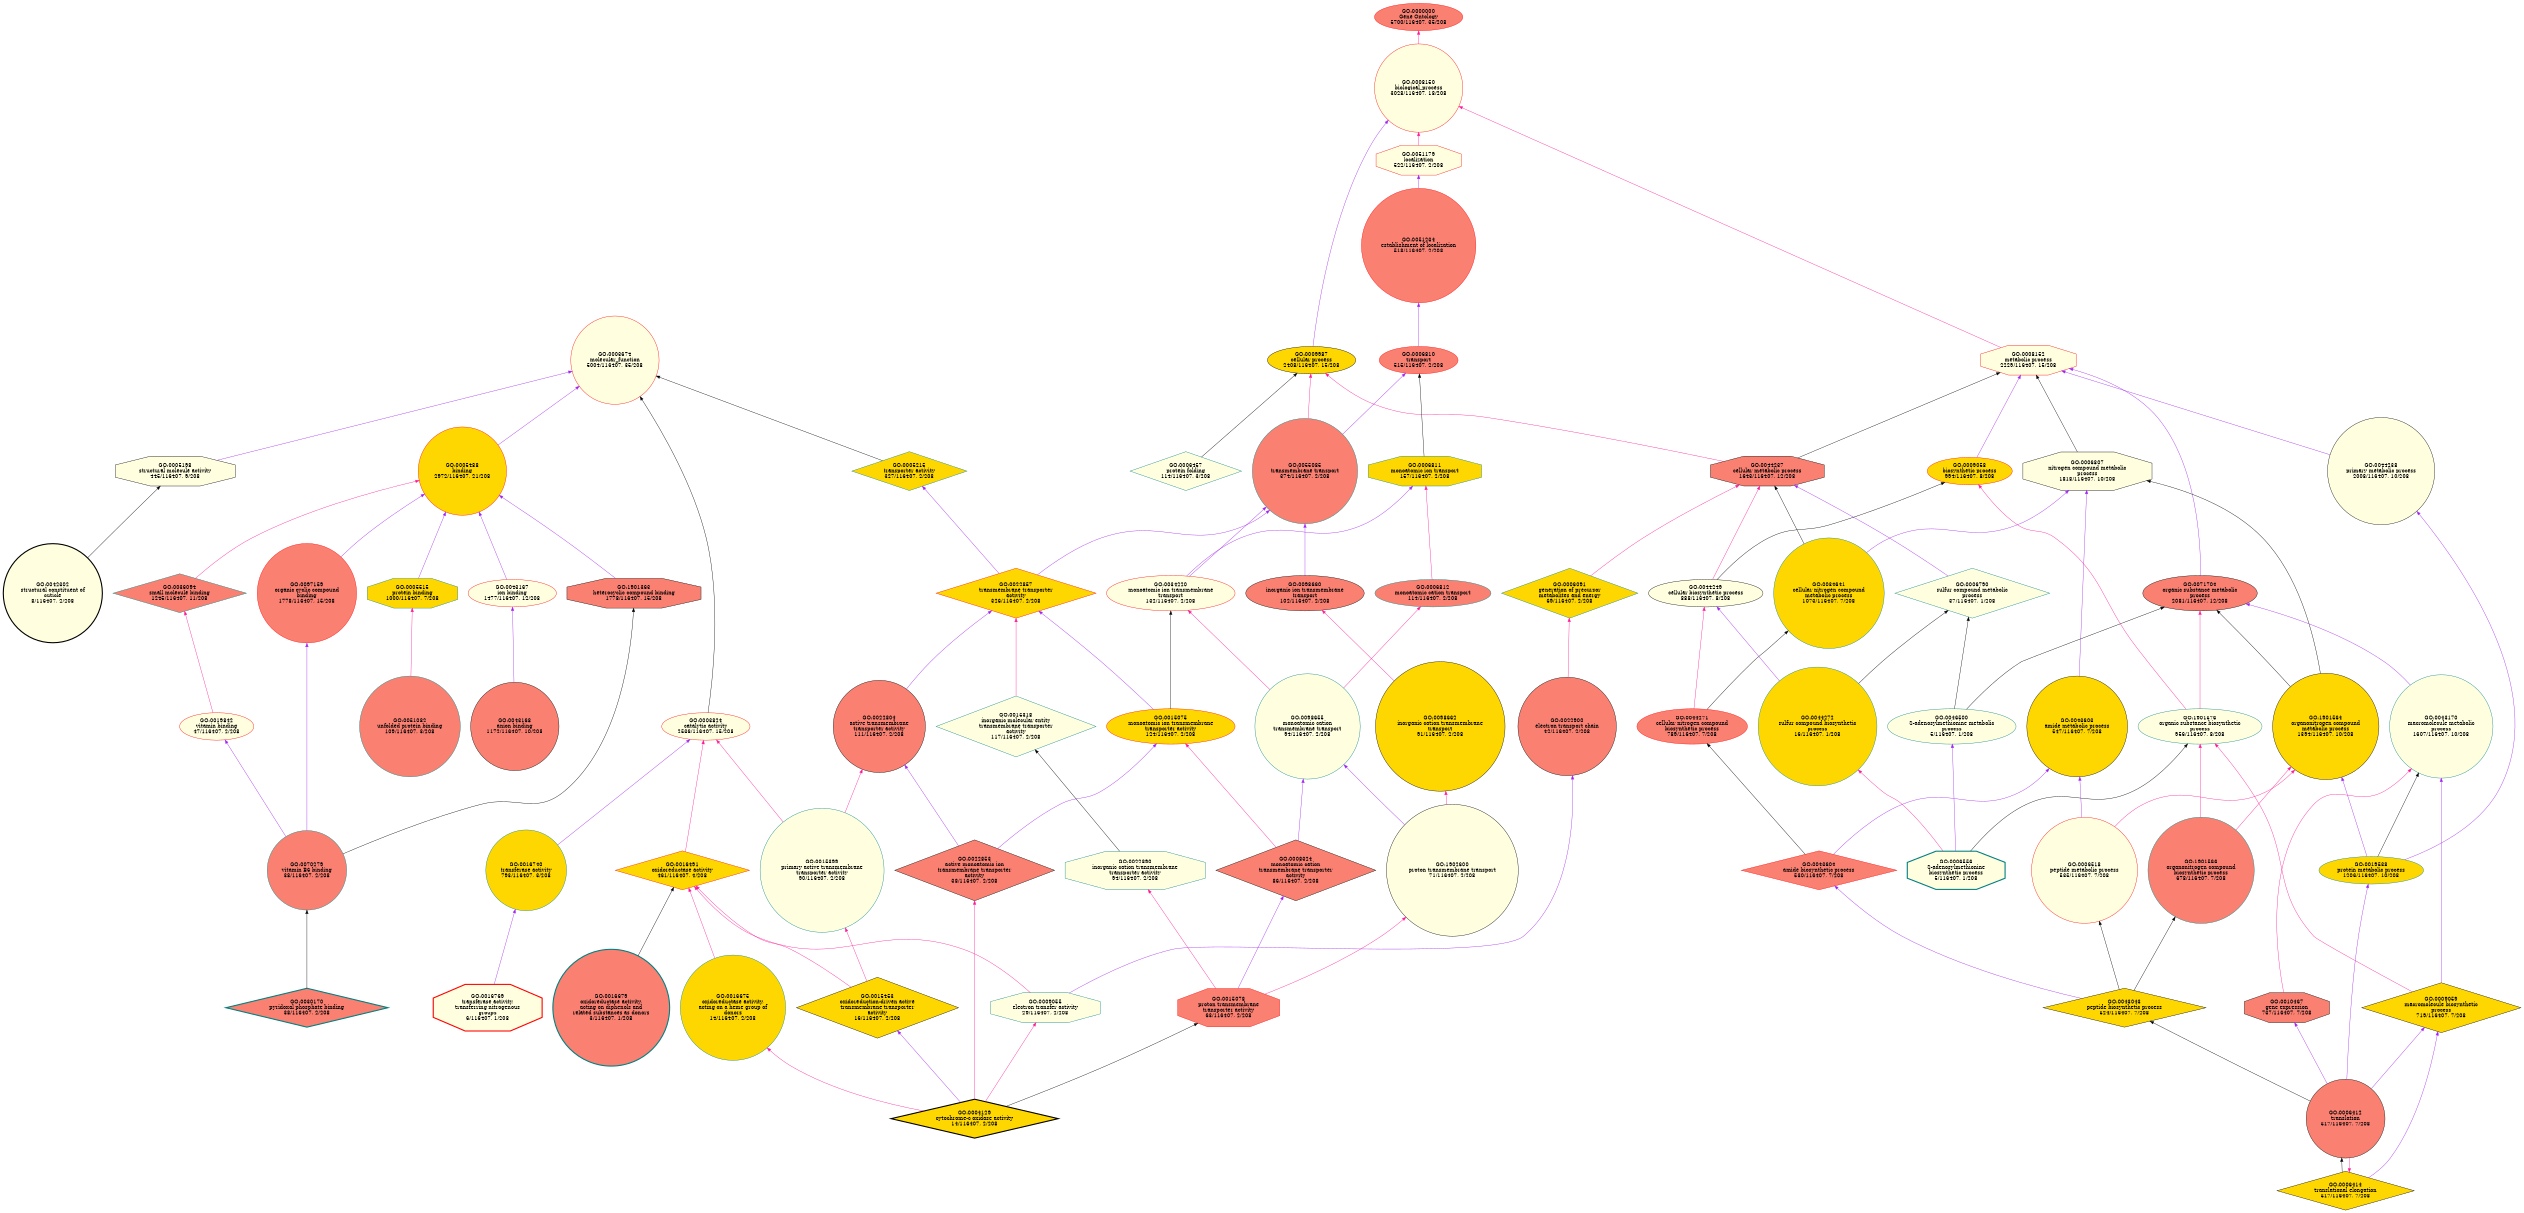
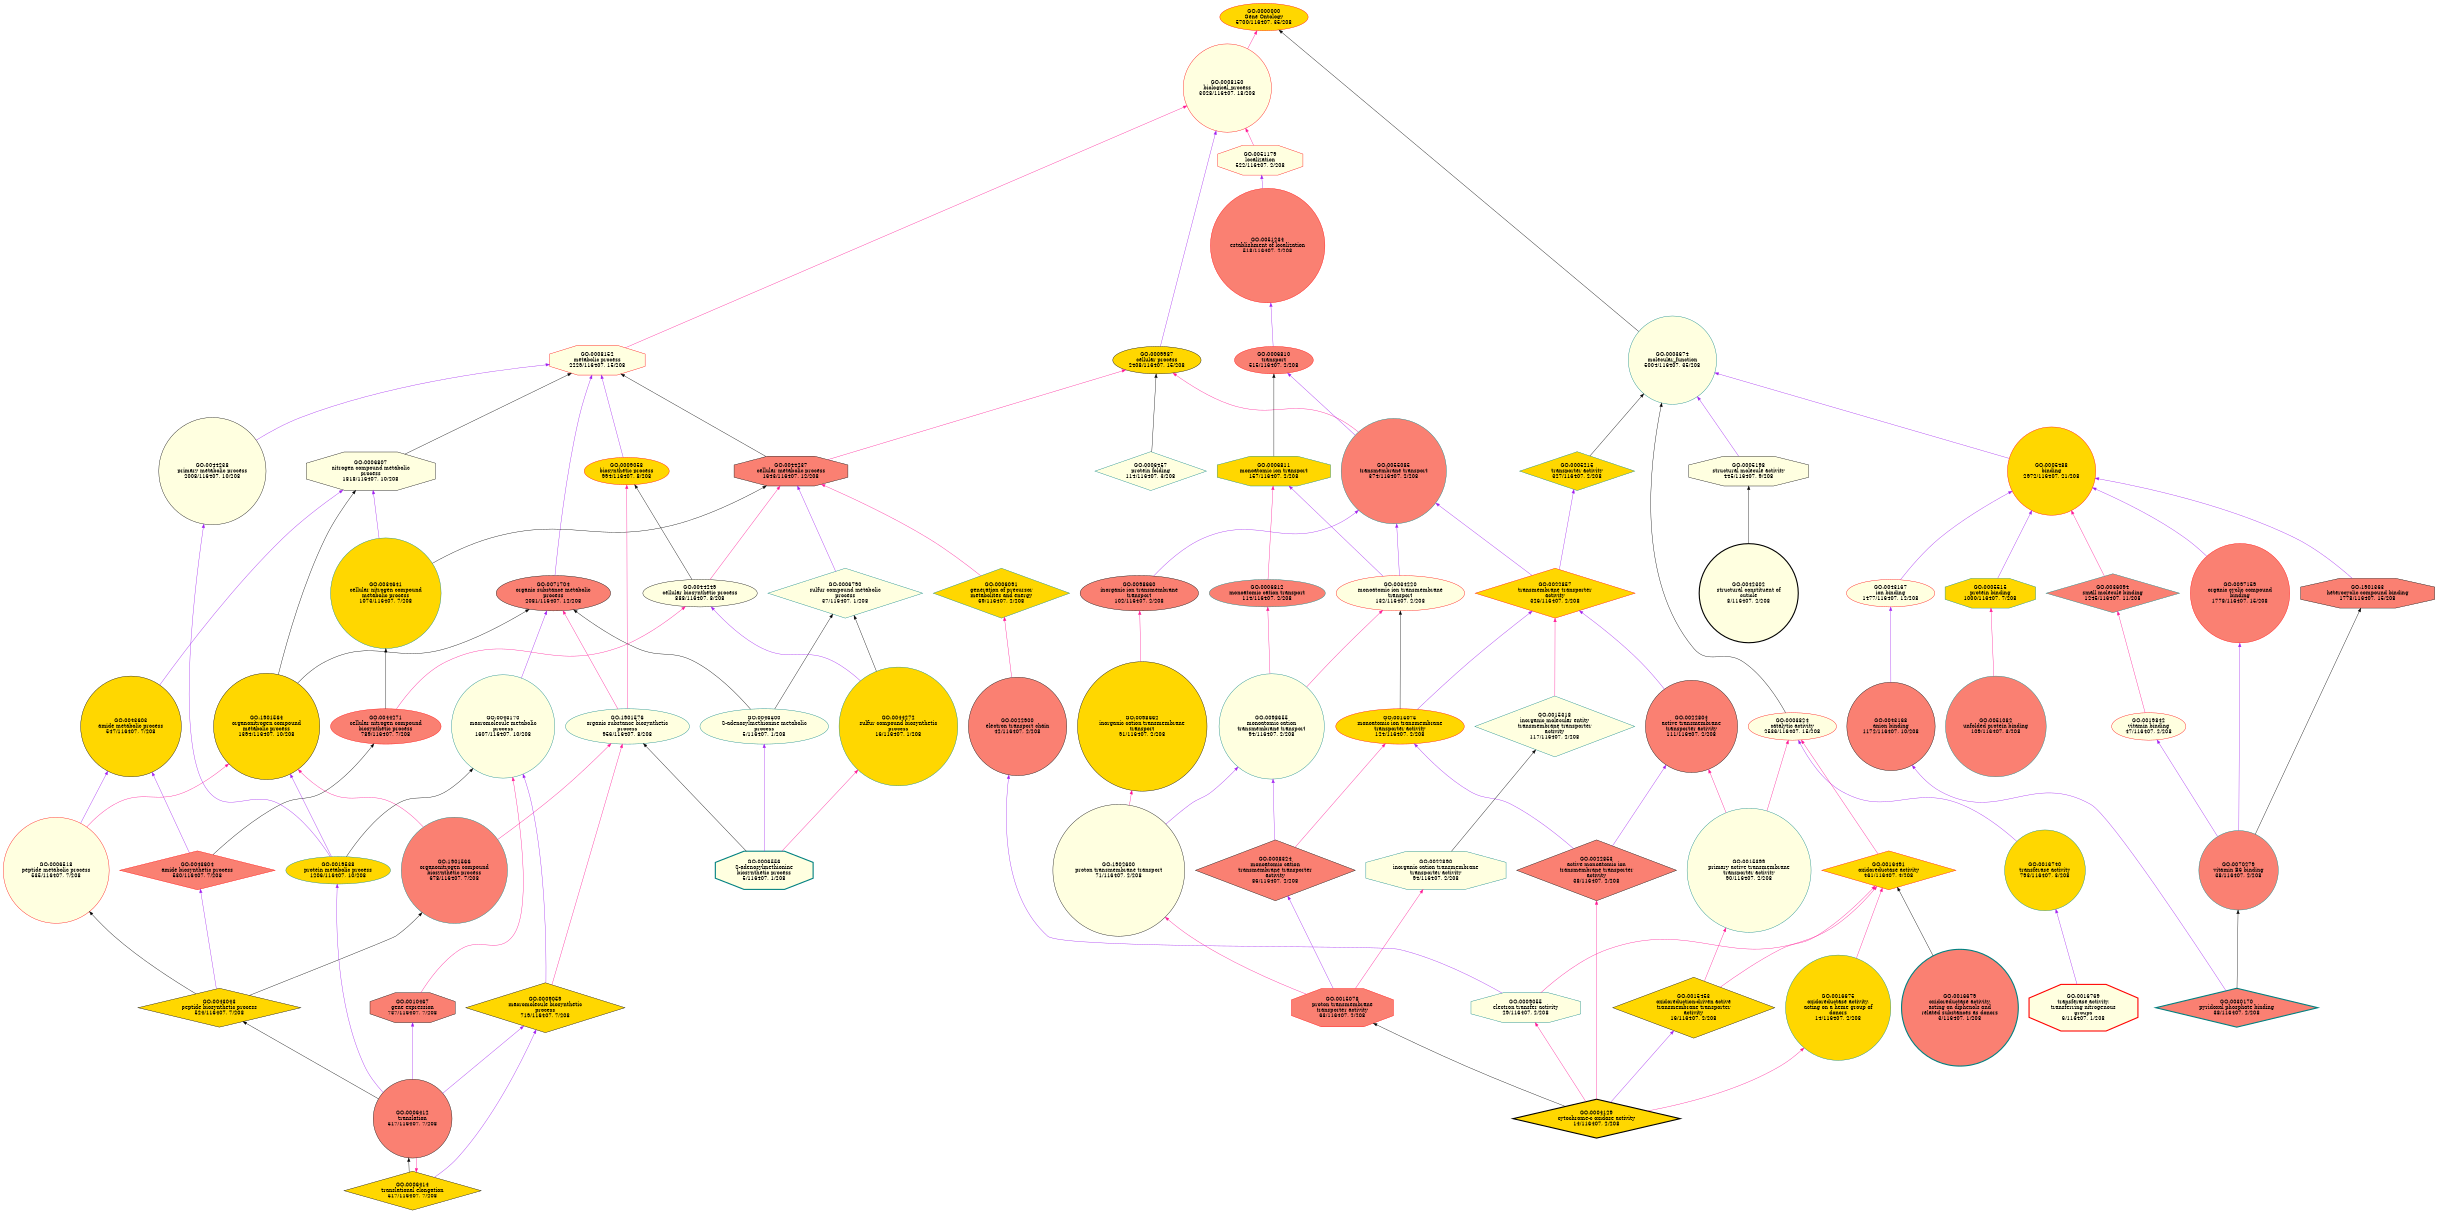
node "GO:0000000 Gene Ontology 5700/116407, 35/208": fillcolor salmon -> gold
edge "GO:0003674 molecular_function 5004/116407, 35/208" -> "GO:0000000 Gene Ontology 5700/116407, 35/208": added
node "GO:0003674 molecular_function 5004/116407, 35/208": color red -> teal
edge "GO:0030170 pyridoxal phosphate binding 38/116407, 2/208" -> "GO:0043168 anion binding 1172/116407, 10/208": added
